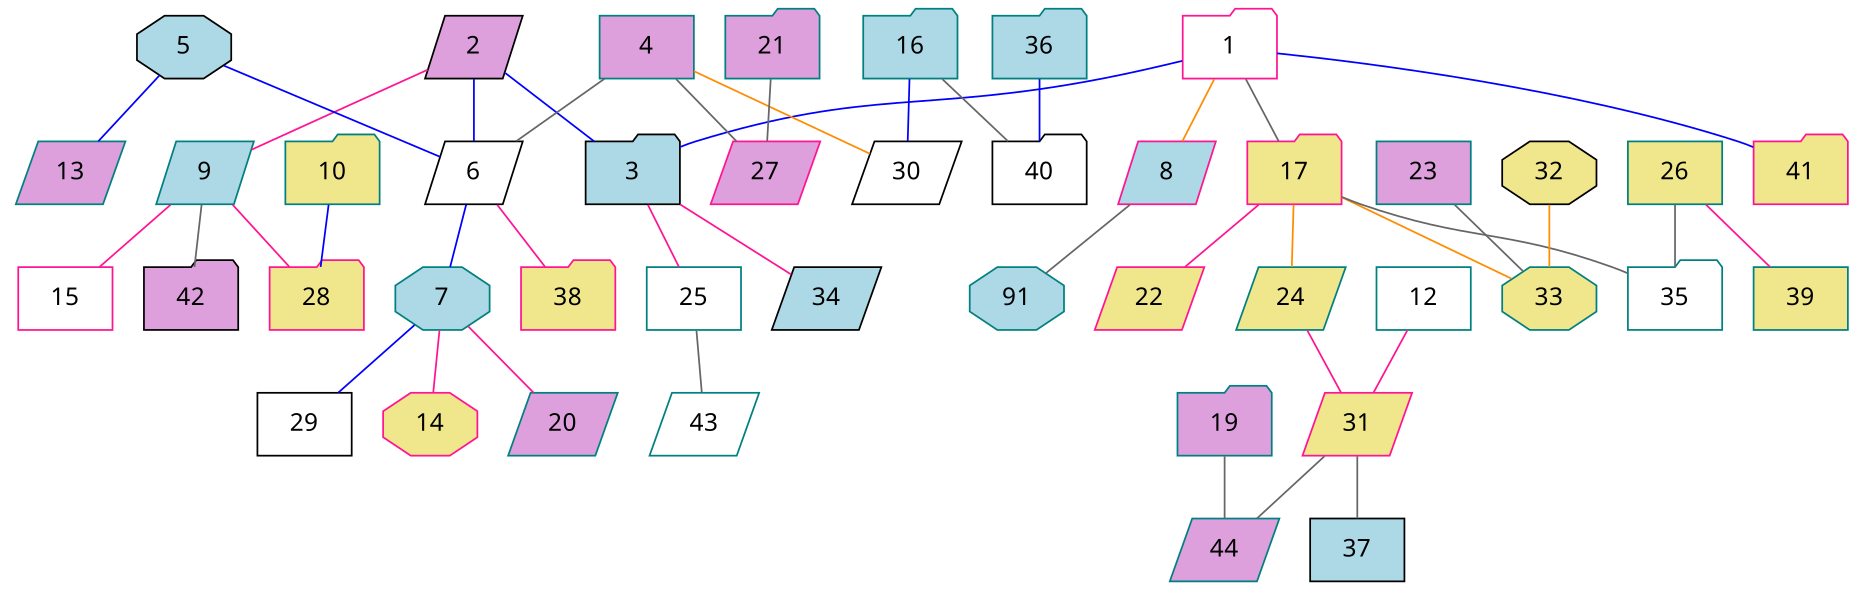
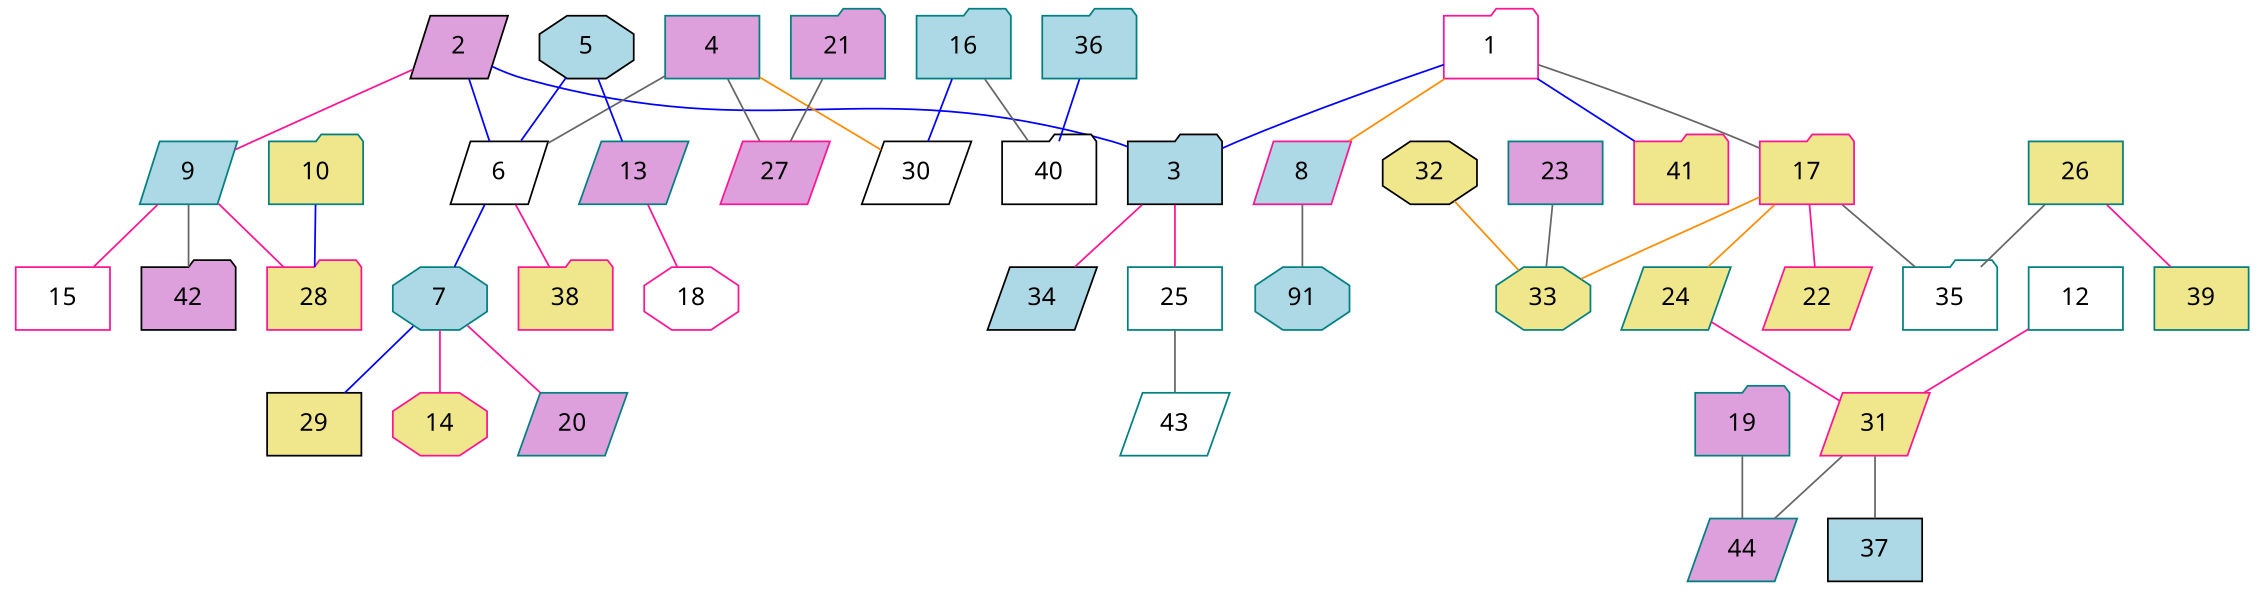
node "18": added
node "29": fillcolor white -> khaki
